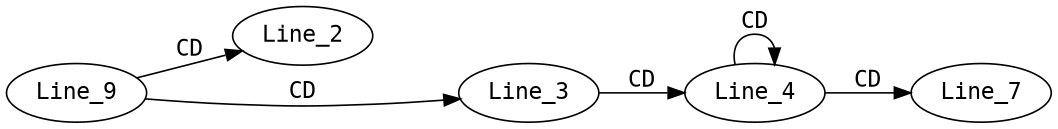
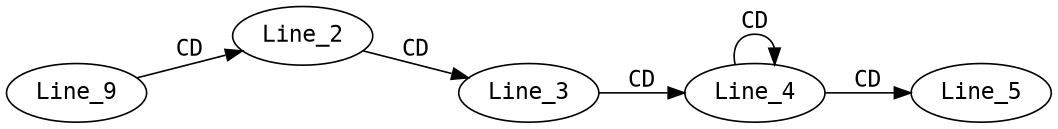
node "Line_7": label "Line_7" -> "Line_5"
edge "Line_9" -> "Line_3": now "Line_2" -> "Line_3"
